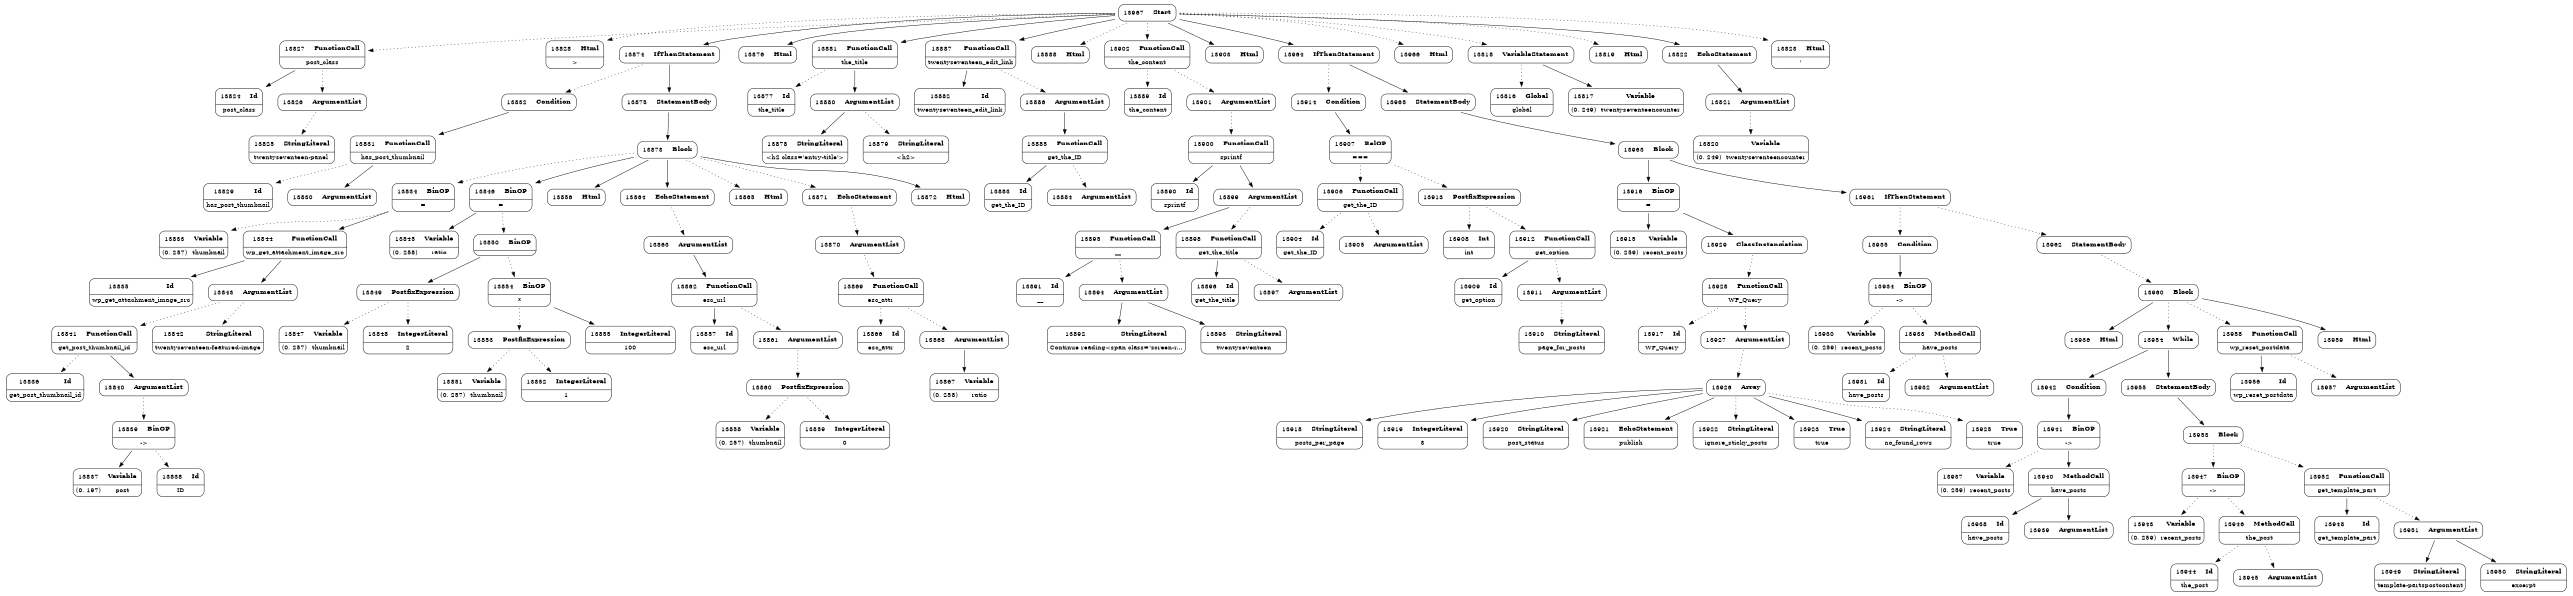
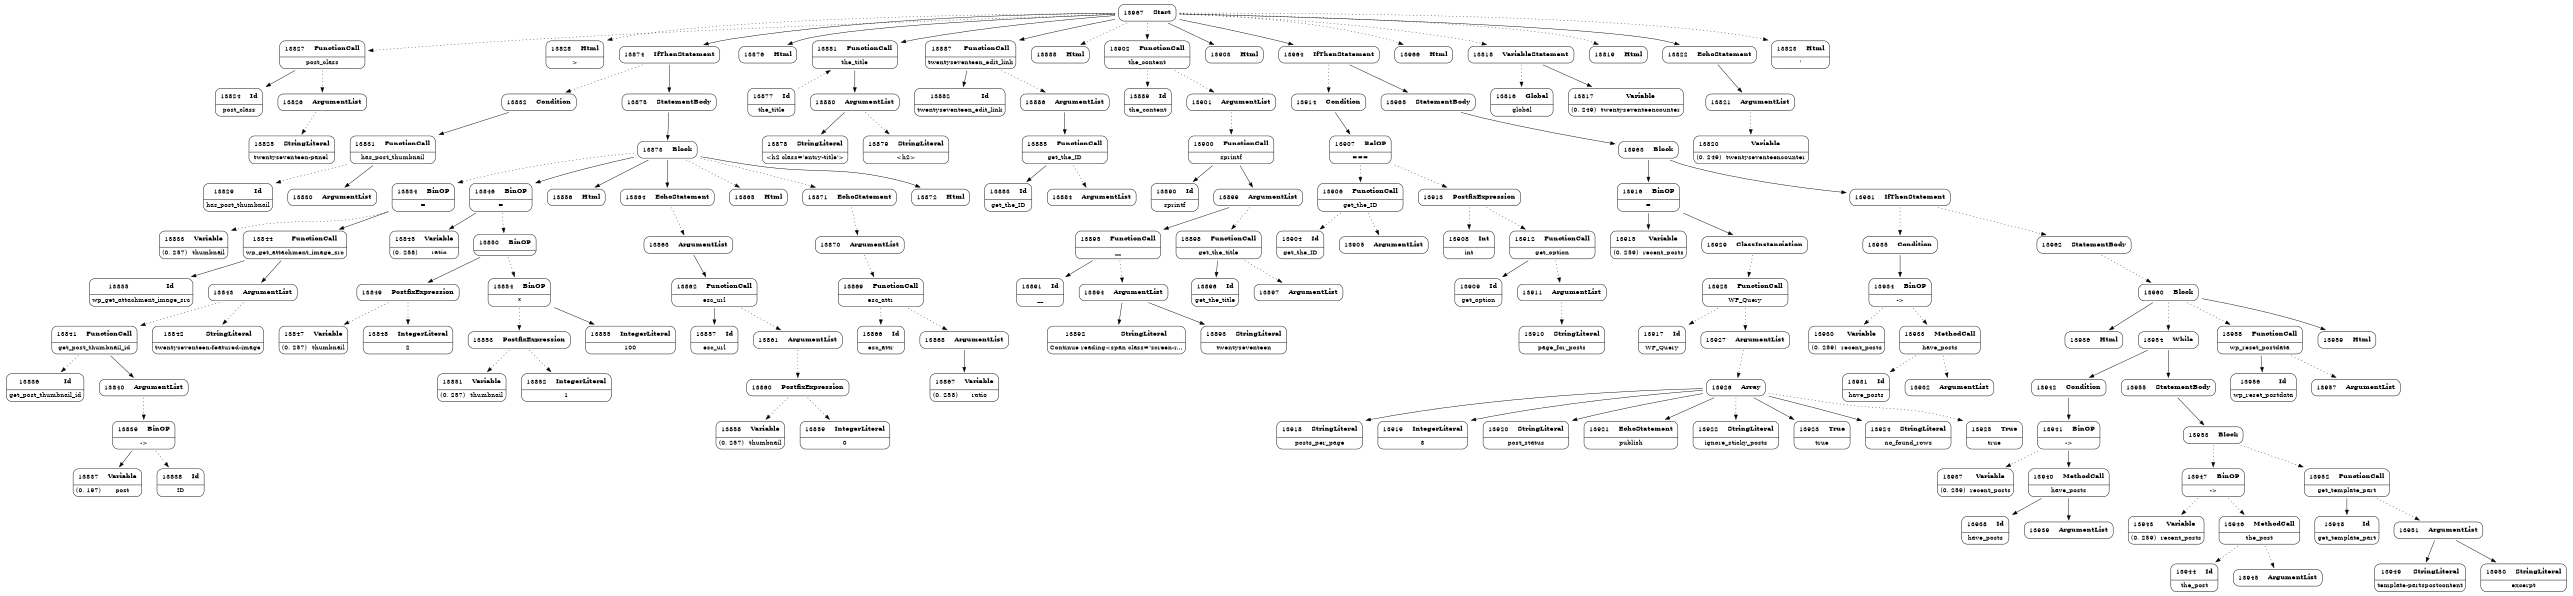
edge "13881" -> "13877": reversed
